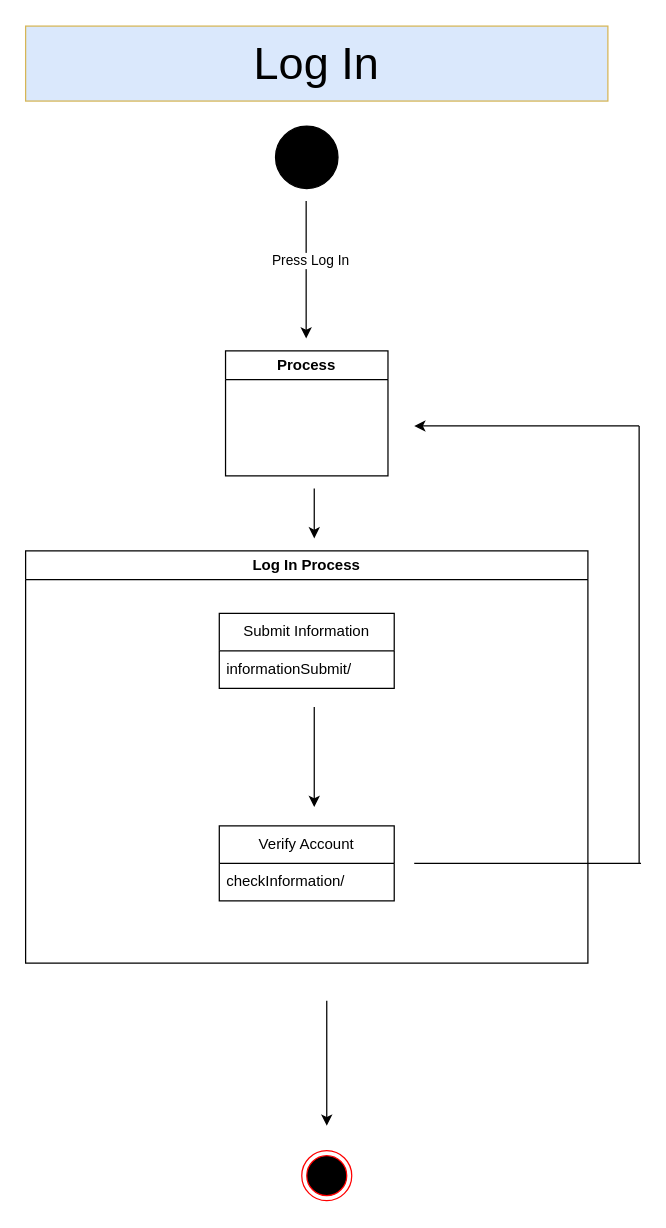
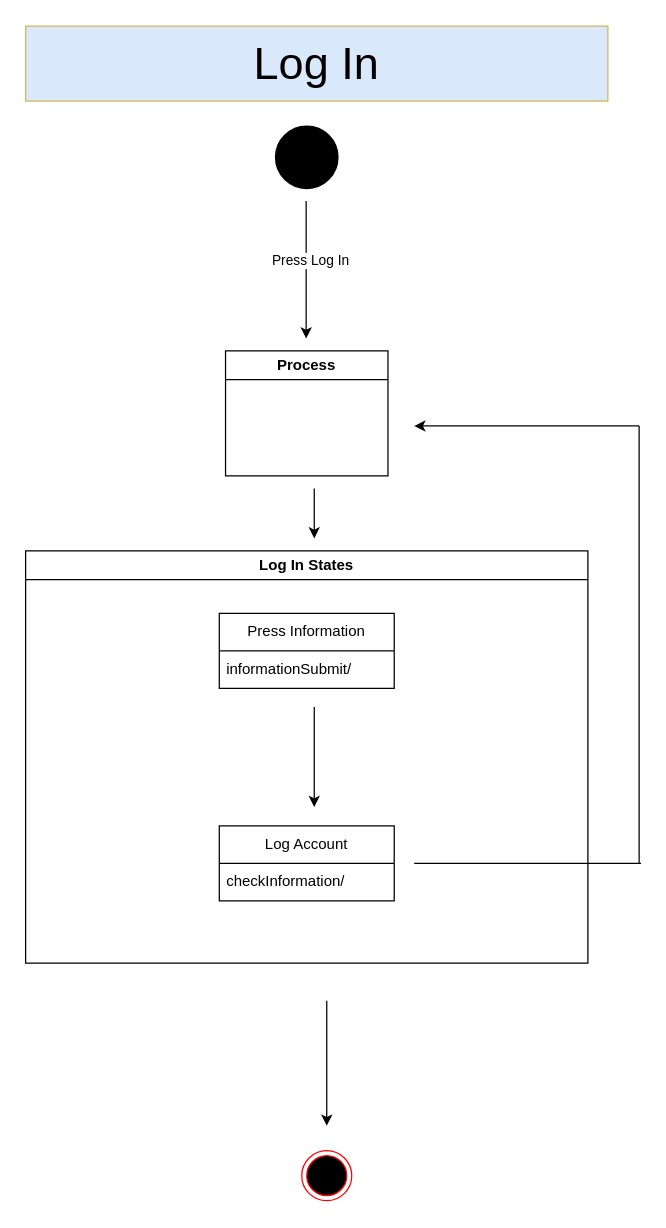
node "Log In Process": label "Log In Process" -> "Log In States"
node "Submit Information": label "Submit Information" -> "Press Information"
node "Verify Account": label "Verify Account" -> "Log Account"
